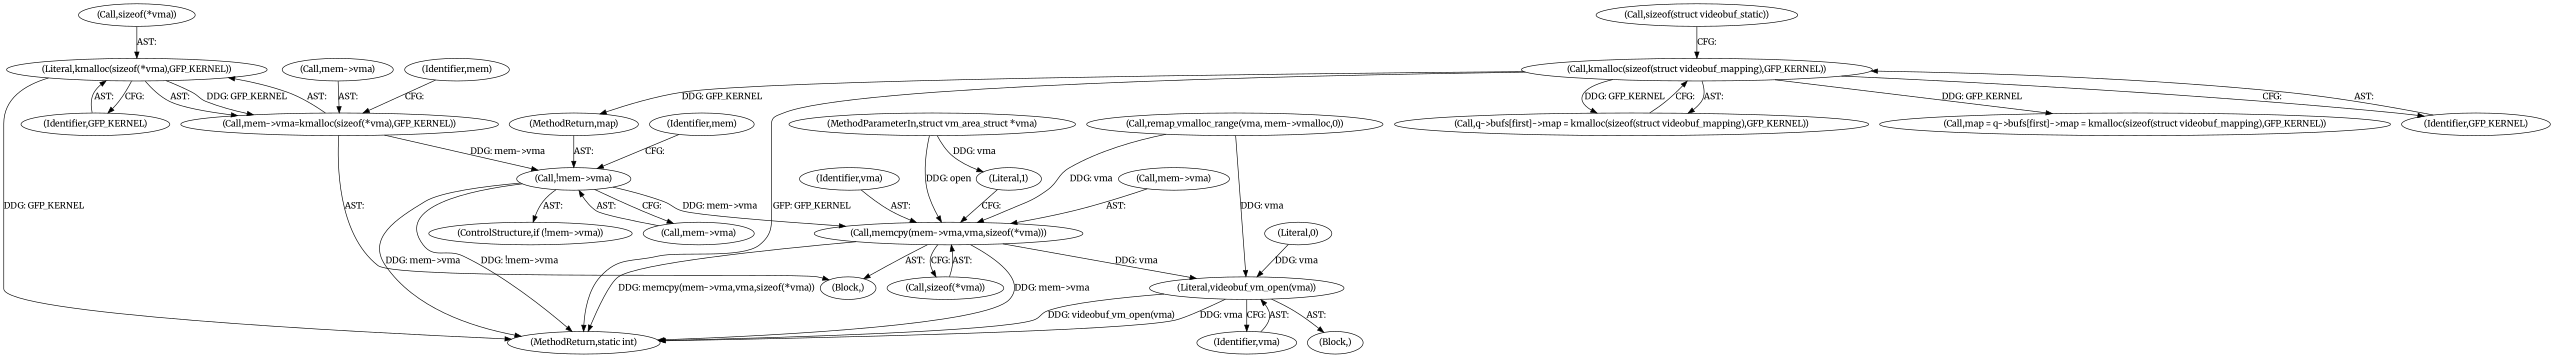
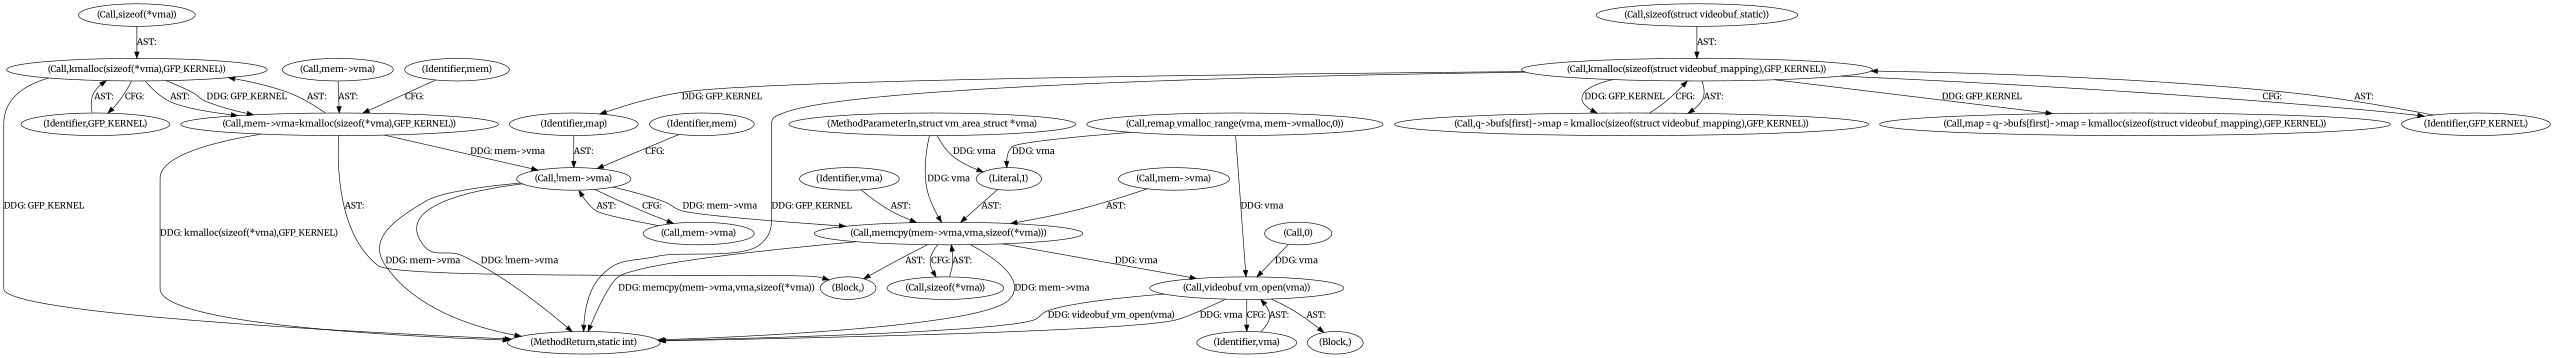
edge "(Call,sizeof(struct videobuf_static))" -> "(Call,kmalloc(sizeof(struct videobuf_mapping),GFP_KERNEL))": label "CFG: " -> "AST: "
node "(Literal,kmalloc(sizeof(*vma),GFP_KERNEL))": label "(Literal,kmalloc(sizeof(*vma),GFP_KERNEL))" -> "(Call,kmalloc(sizeof(*vma),GFP_KERNEL))"
node "(MethodReturn,map)": label "(MethodReturn,map)" -> "(Identifier,map)"
edge "(Call,remap_vmalloc_range(vma, mem->vmalloc,0))" -> "(Call,memcpy(mem->vma,vma,sizeof(*vma)))": now "(Call,remap_vmalloc_range(vma, mem->vmalloc,0))" -> "(Literal,1)"
edge "(MethodParameterIn,struct vm_area_struct *vma)" -> "(Call,memcpy(mem->vma,vma,sizeof(*vma)))": label "DDG: open" -> "DDG: vma"
edge "(Call,kmalloc(sizeof(struct videobuf_mapping),GFP_KERNEL))" -> "(MethodReturn,static int)": label "GFP: GFP_KERNEL" -> "DDG: GFP_KERNEL"
edge "(Literal,1)" -> "(Call,memcpy(mem->vma,vma,sizeof(*vma)))": label "CFG: " -> "AST: "
node "(ControlStructure,if (!mem->vma))": removed
node "(Literal,0)": label "(Literal,0)" -> "(Call,0)"
node "(Literal,videobuf_vm_open(vma))": label "(Literal,videobuf_vm_open(vma))" -> "(Call,videobuf_vm_open(vma))"
edge "(Call,mem->vma=kmalloc(sizeof(*vma),GFP_KERNEL))" -> "(MethodReturn,static int)": added, label "DDG: kmalloc(sizeof(*vma),GFP_KERNEL)"
